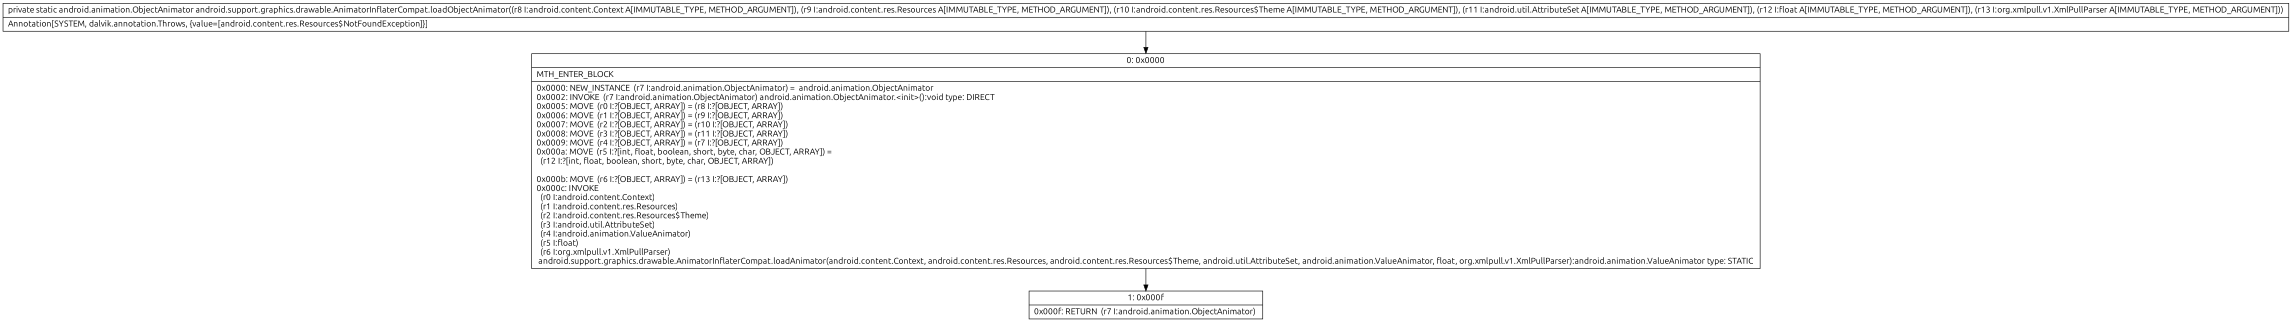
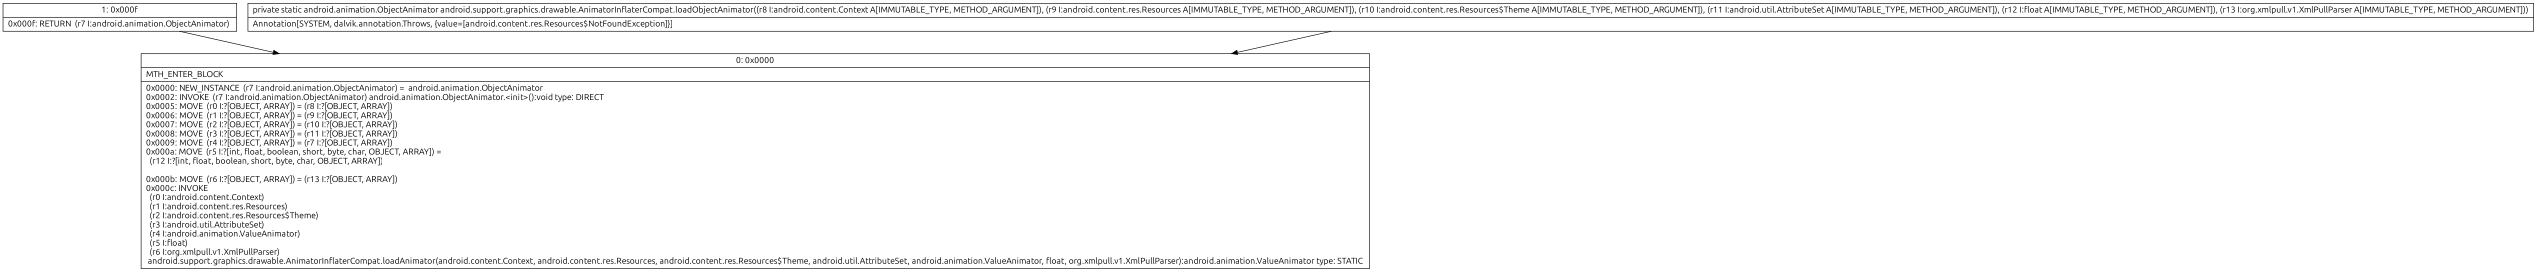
edge "0: 0x0000" -> "1: 0x000f": reversed
